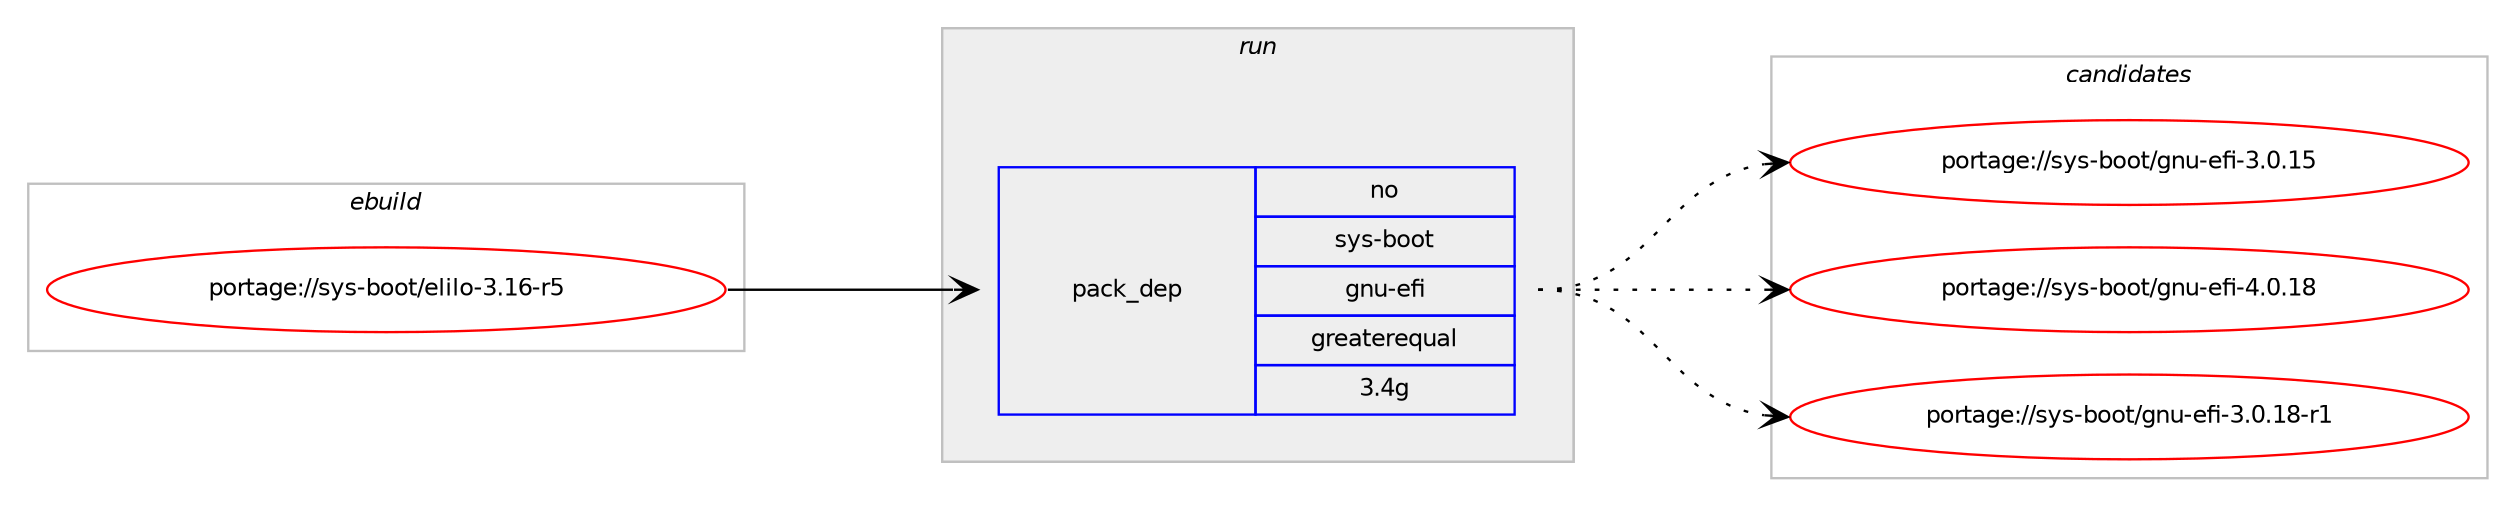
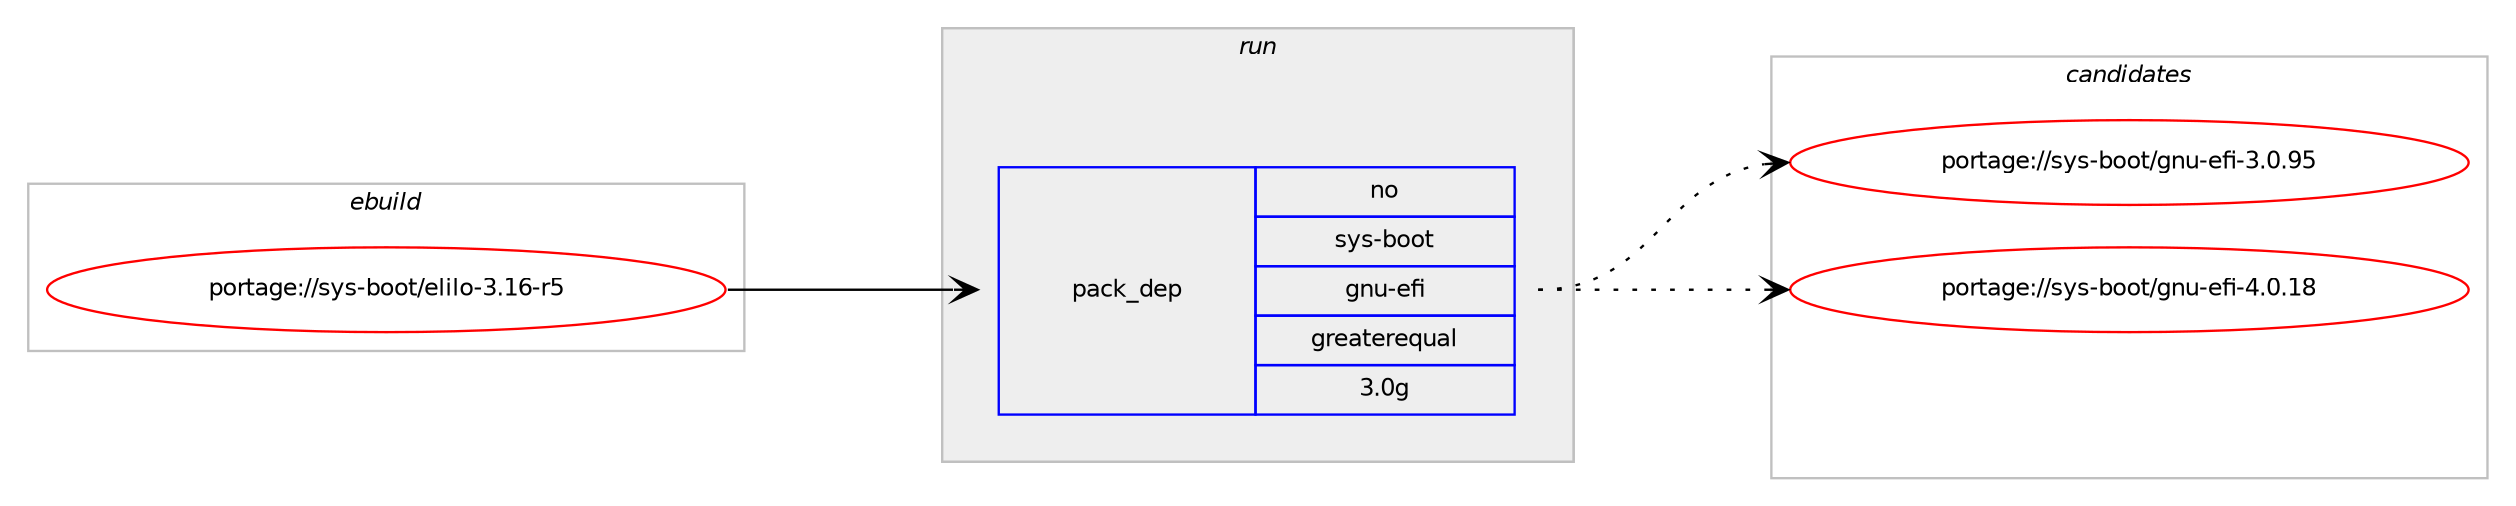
node "portage://sys-boot/gnu-efi-3.0.15": label "portage://sys-boot/gnu-efi-3.0.15" -> "portage://sys-boot/gnu-efi-3.0.95"
node "pack_dep": text "3.4g" -> "3.0g"
node "portage://sys-boot/gnu-efi-3.0.18-r1": removed
